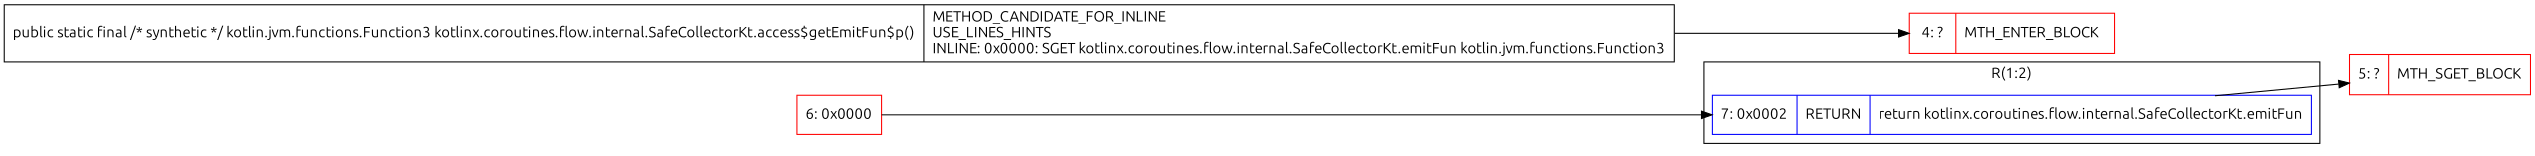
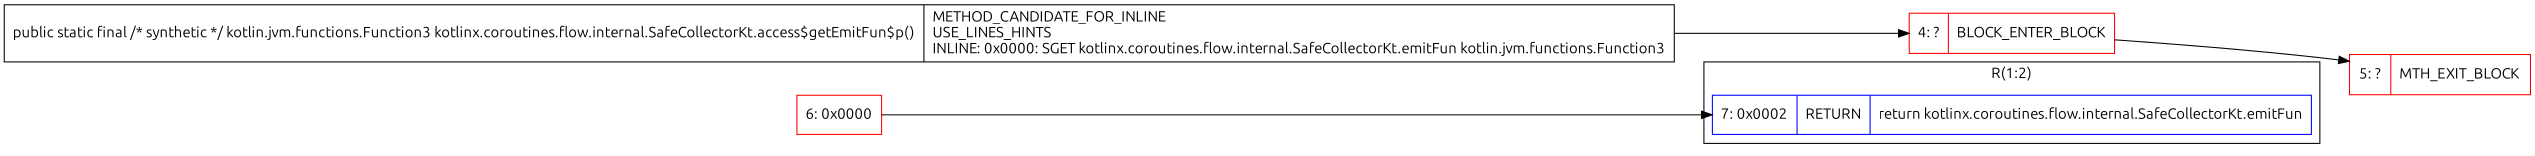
node "4: ?": text "MTH_ENTER_BLOCK" -> "BLOCK_ENTER_BLOCK"
node "5: ?": text "MTH_SGET_BLOCK" -> "MTH_EXIT_BLOCK"
edge "7: 0x0002" -> "5: ?": now "4: ?" -> "5: ?"
